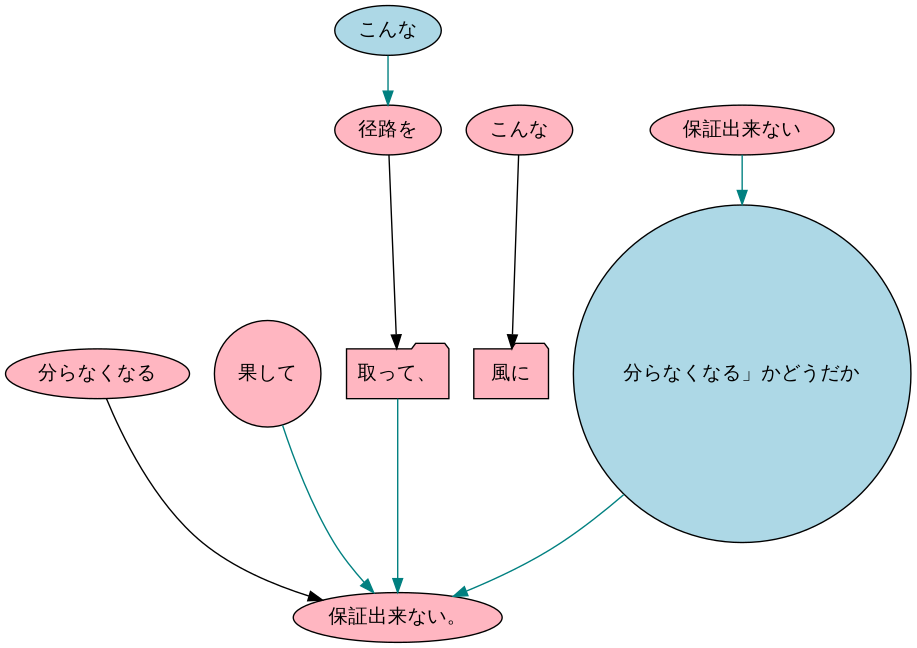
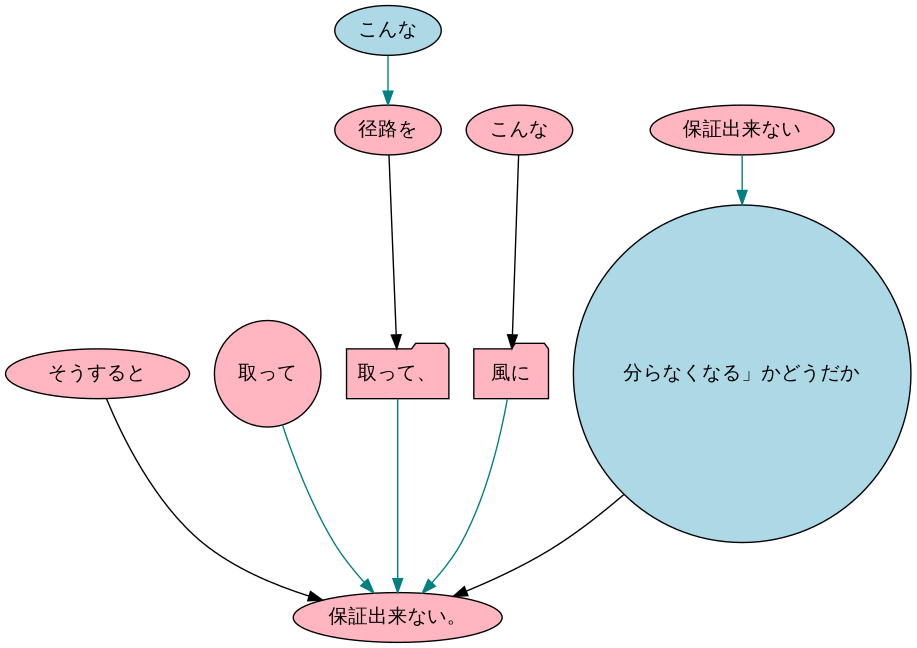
node "分らなくなる": label "分らなくなる" -> "そうすると"
node "果して": label "果して" -> "取って"
edge "風に" -> "保証出来ない。": added
edge "分らなくなる」かどうだか" -> "保証出来ない。": color teal -> black
